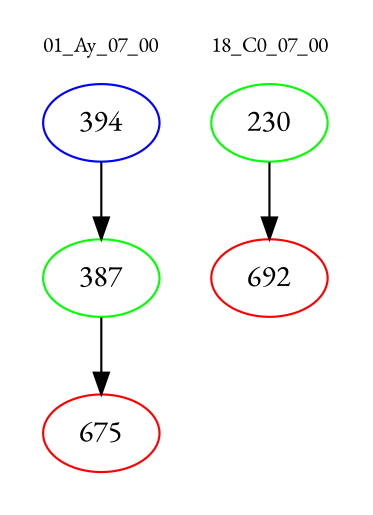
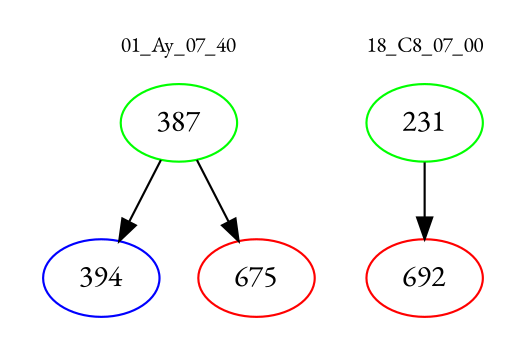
cluster "01_Ay_07_00": label "01_Ay_07_00" -> "01_Ay_07_40"
cluster "18_C0_07_00": label "18_C0_07_00" -> "18_C8_07_00"
node "230": label "230" -> "231"
edge "394" -> "387": reversed
